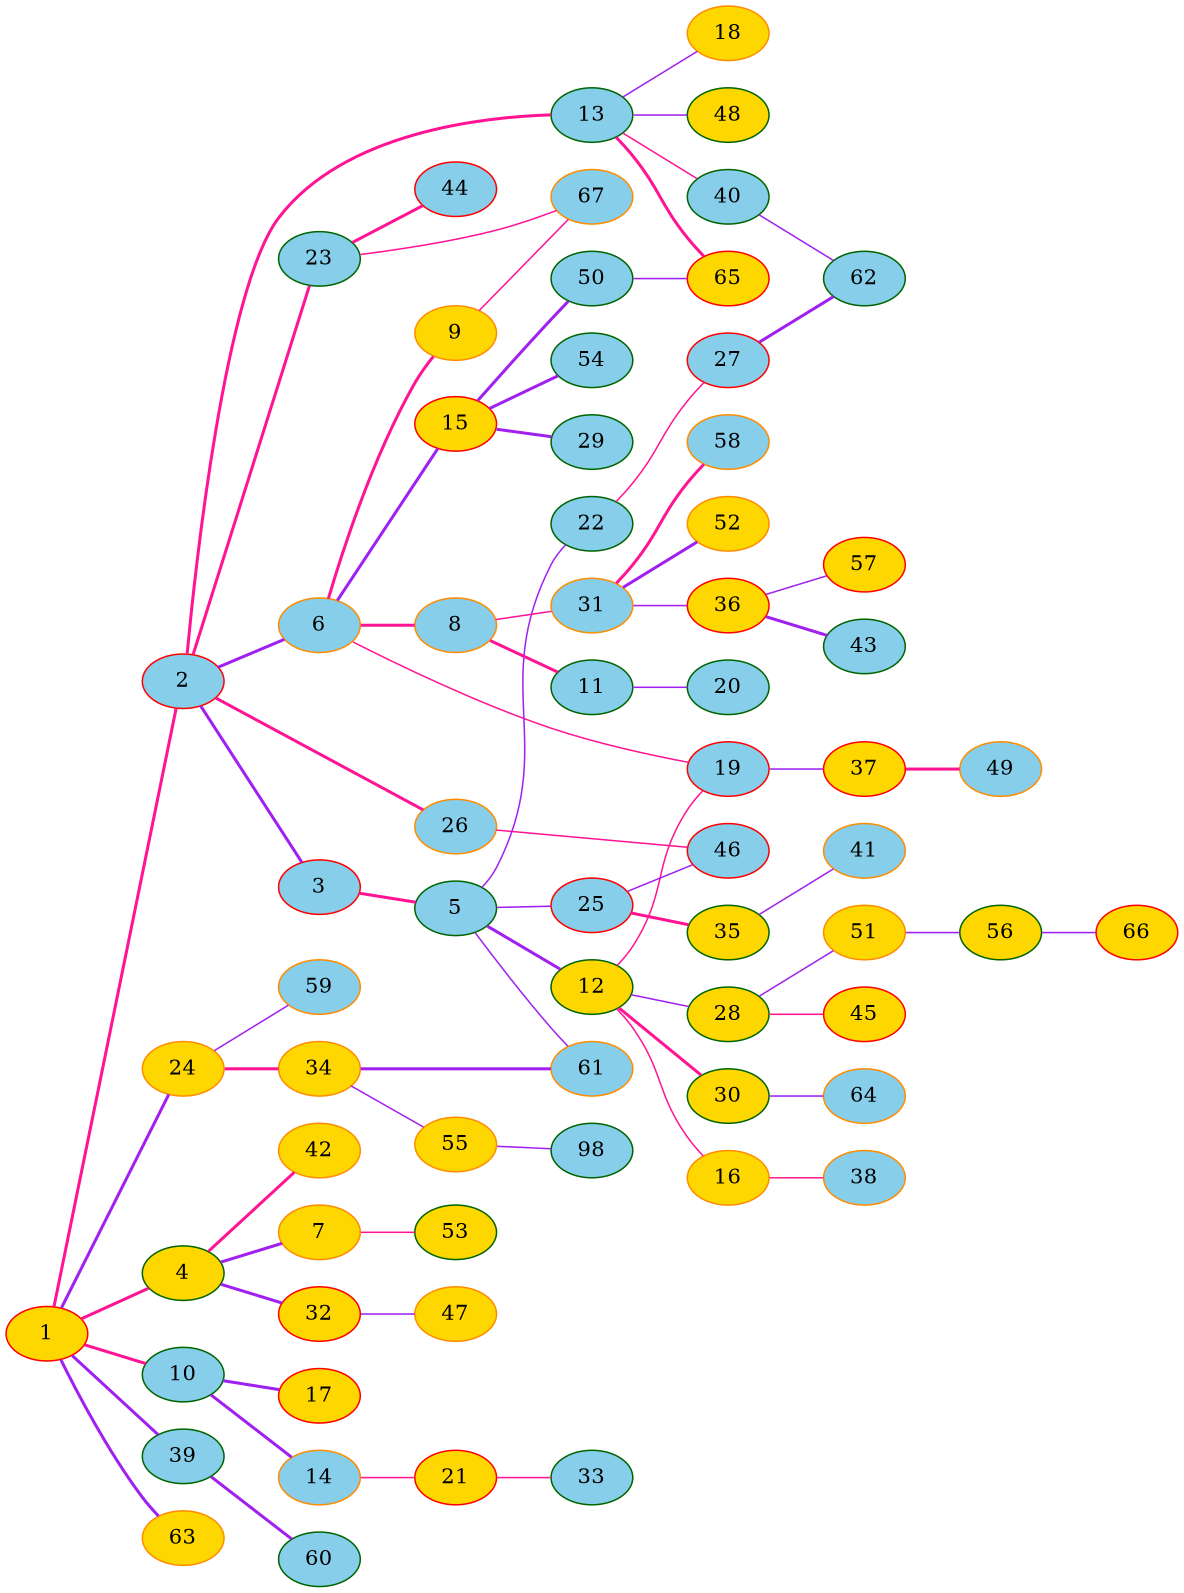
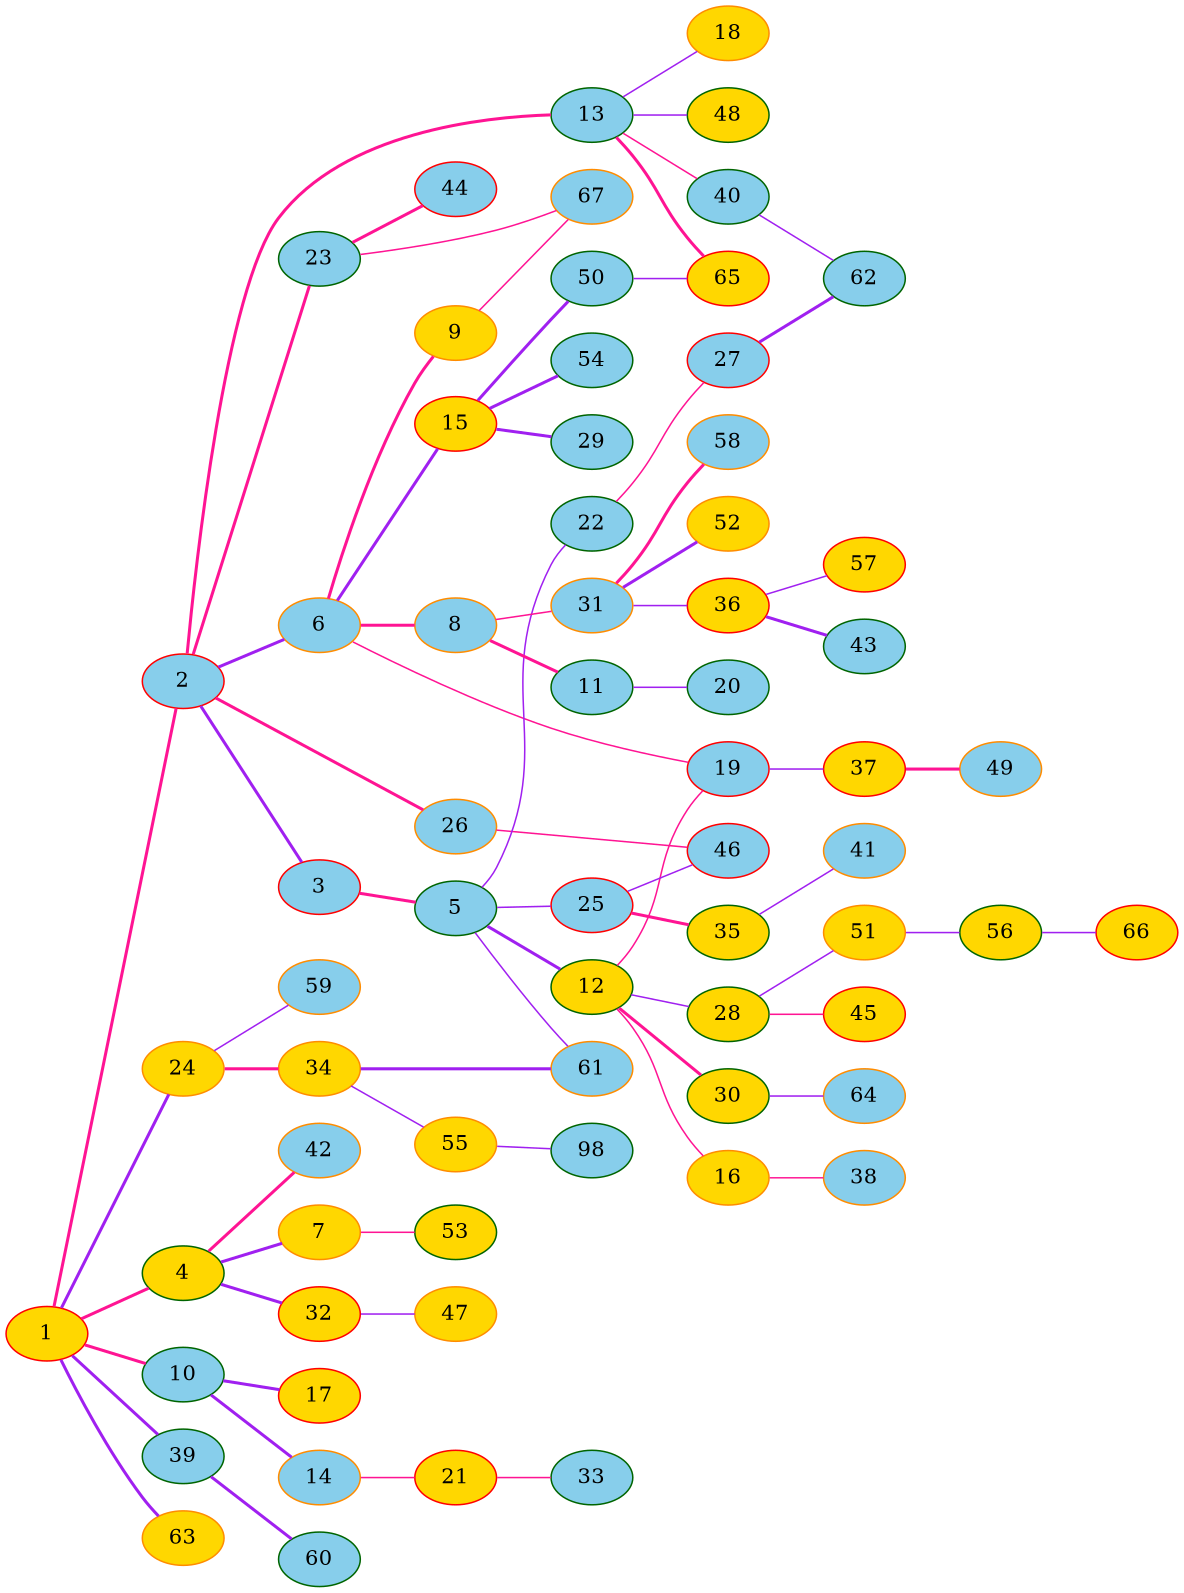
node "42": fillcolor gold -> skyblue
